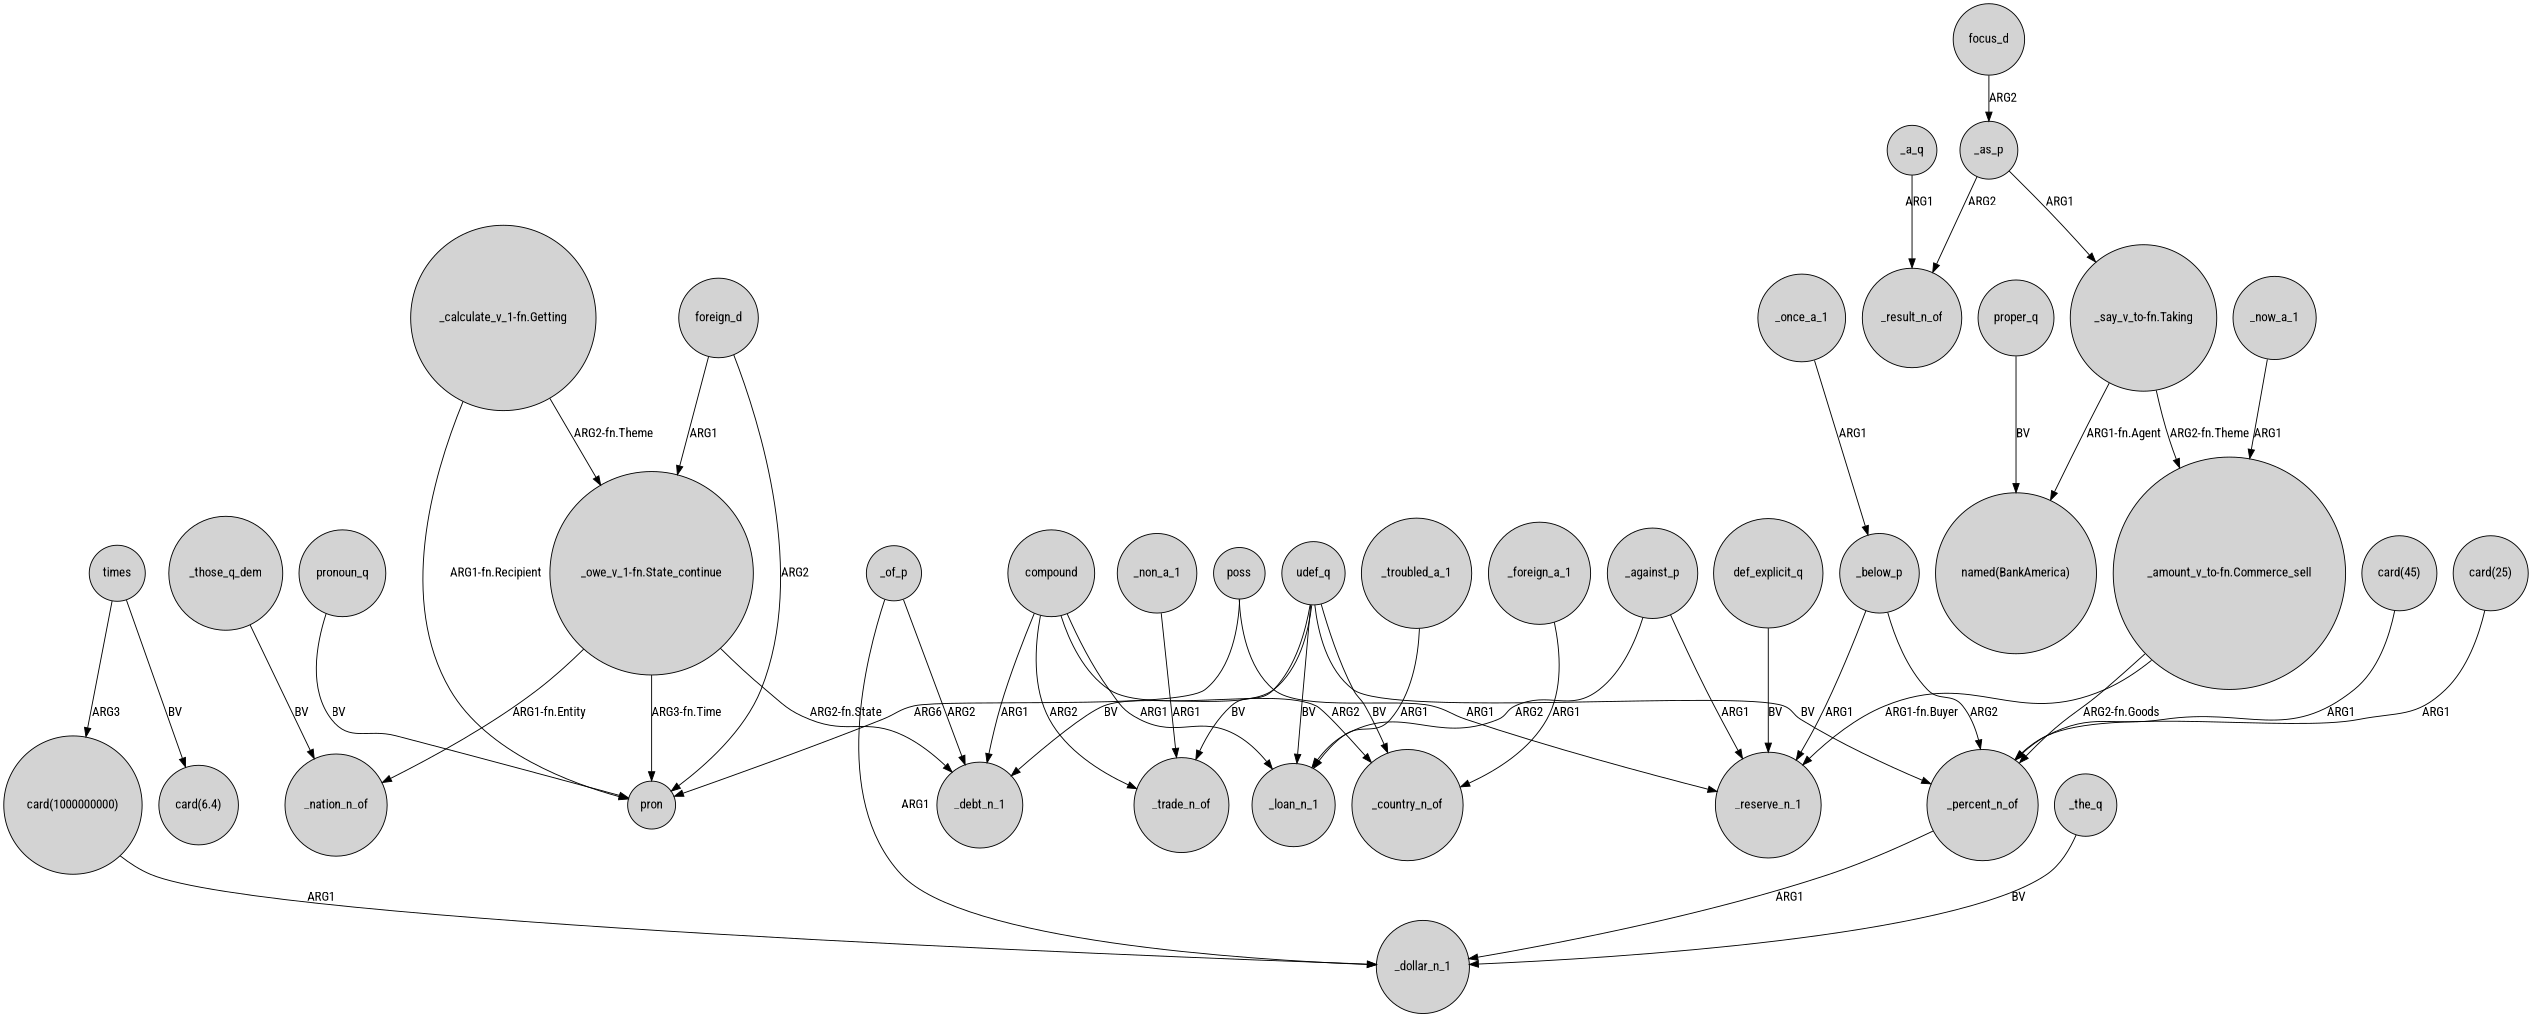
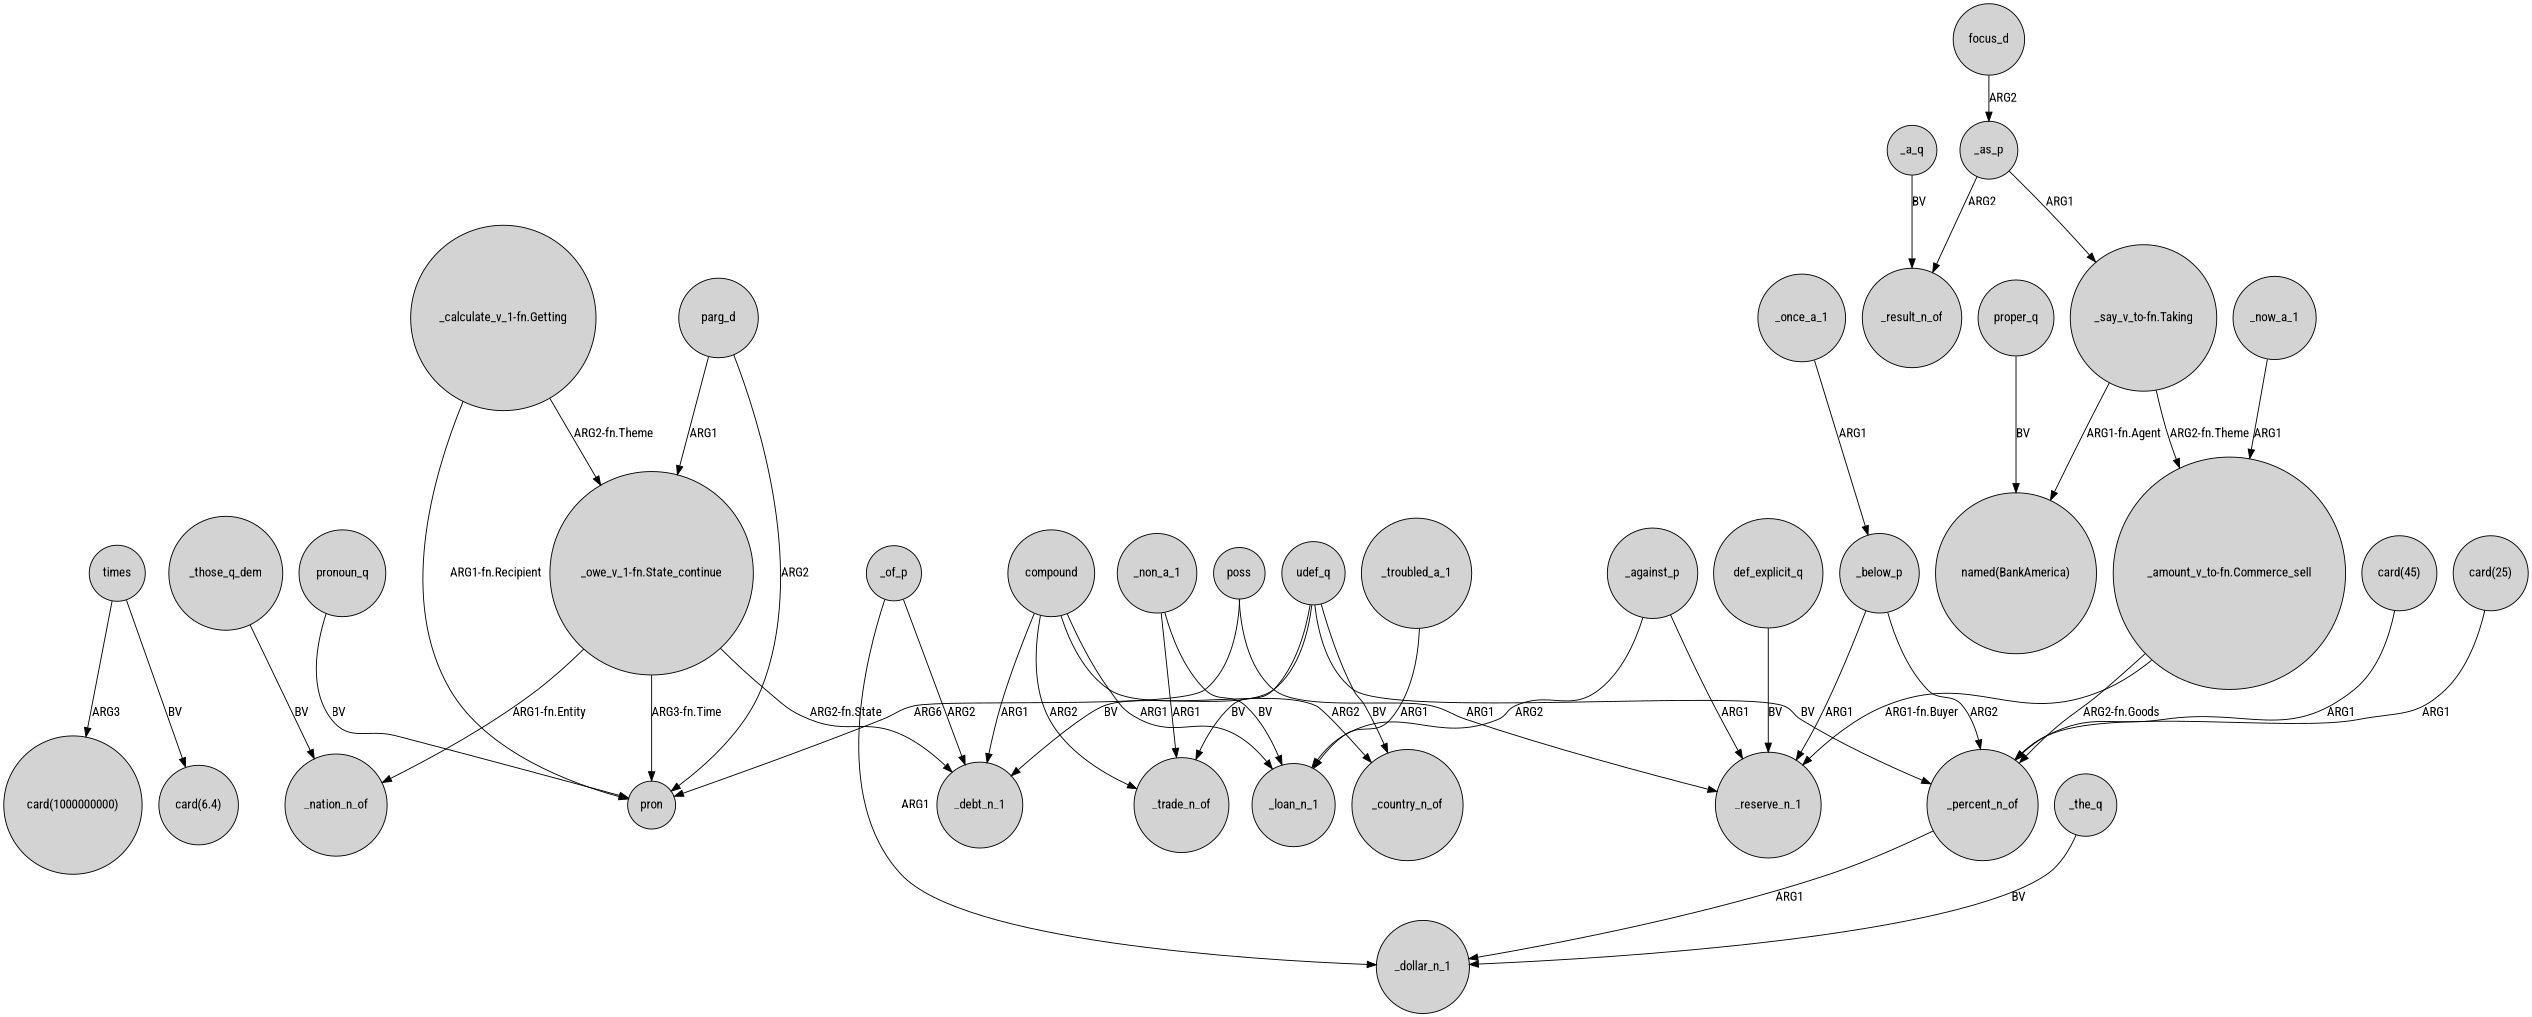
edge "_a_q" -> "_result_n_of": label "ARG1" -> "BV"
node "foreign_d": label "foreign_d" -> "parg_d"
node "_foreign_a_1": removed
edge "udef_q" -> "_loan_n_1": now "_non_a_1" -> "_loan_n_1"
edge "card(1000000000)" -> "_dollar_n_1": removed, label "ARG1"
